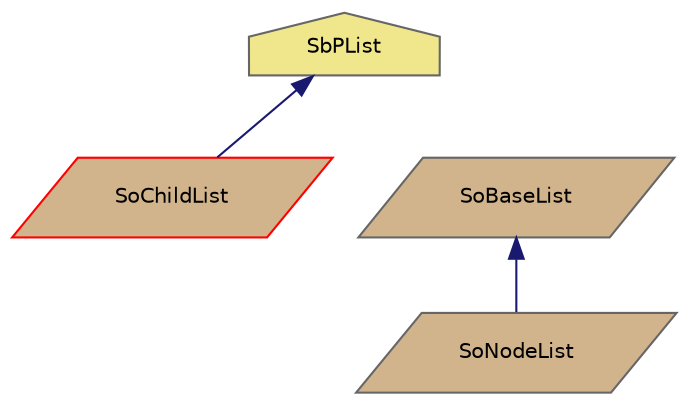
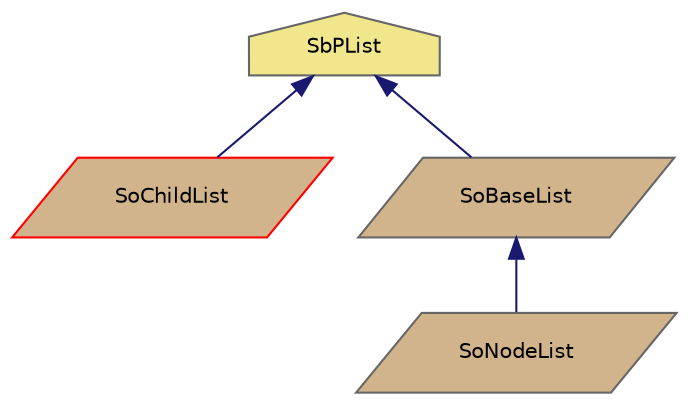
edge "SoBaseList" -> "SbPList": added
